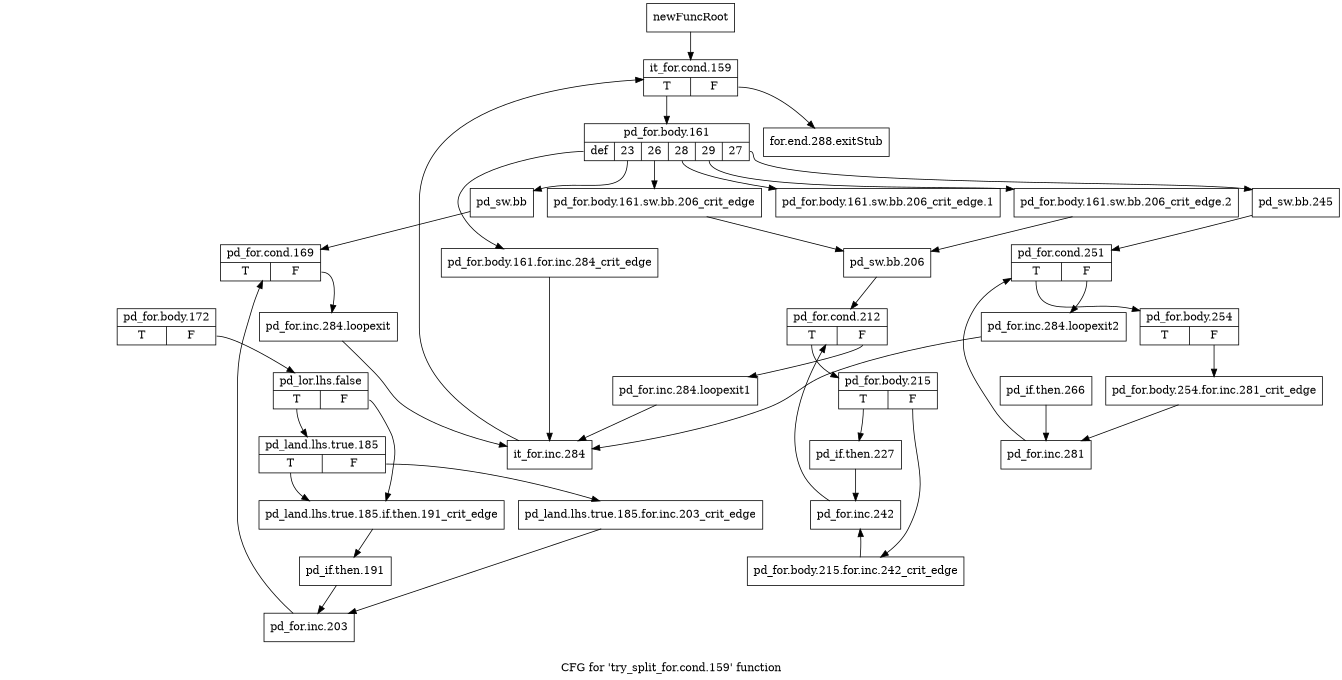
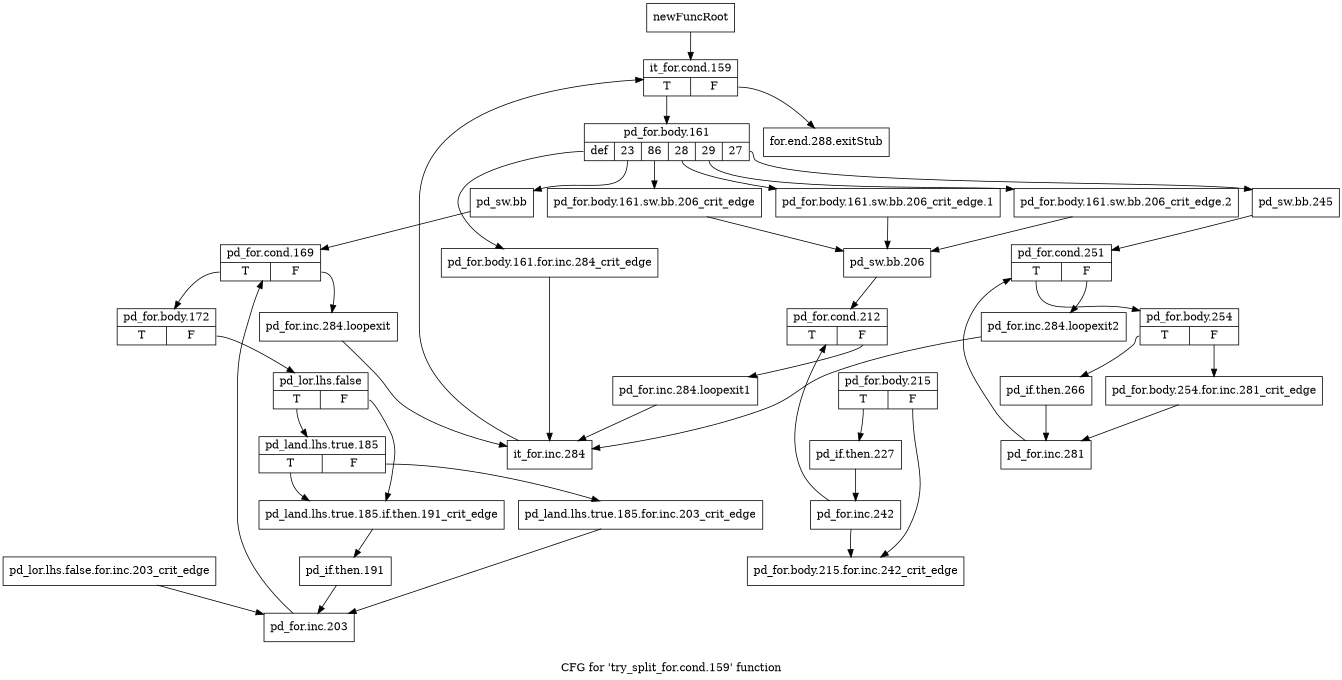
node "pd_for.body.161": text "26" -> "86"
edge "pd_for.body.161.sw.bb.206_crit_edge.1" -> "pd_sw.bb.206": added
edge "pd_for.cond.169" -> "pd_for.body.172": added
edge "pd_for.body.254" -> "pd_if.then.266": added
edge "pd_for.cond.212" -> "pd_for.body.215": removed
edge "pd_for.body.215.for.inc.242_crit_edge" -> "pd_for.inc.242": reversed
node "pd_lor.lhs.false.for.inc.203_crit_edge": added
